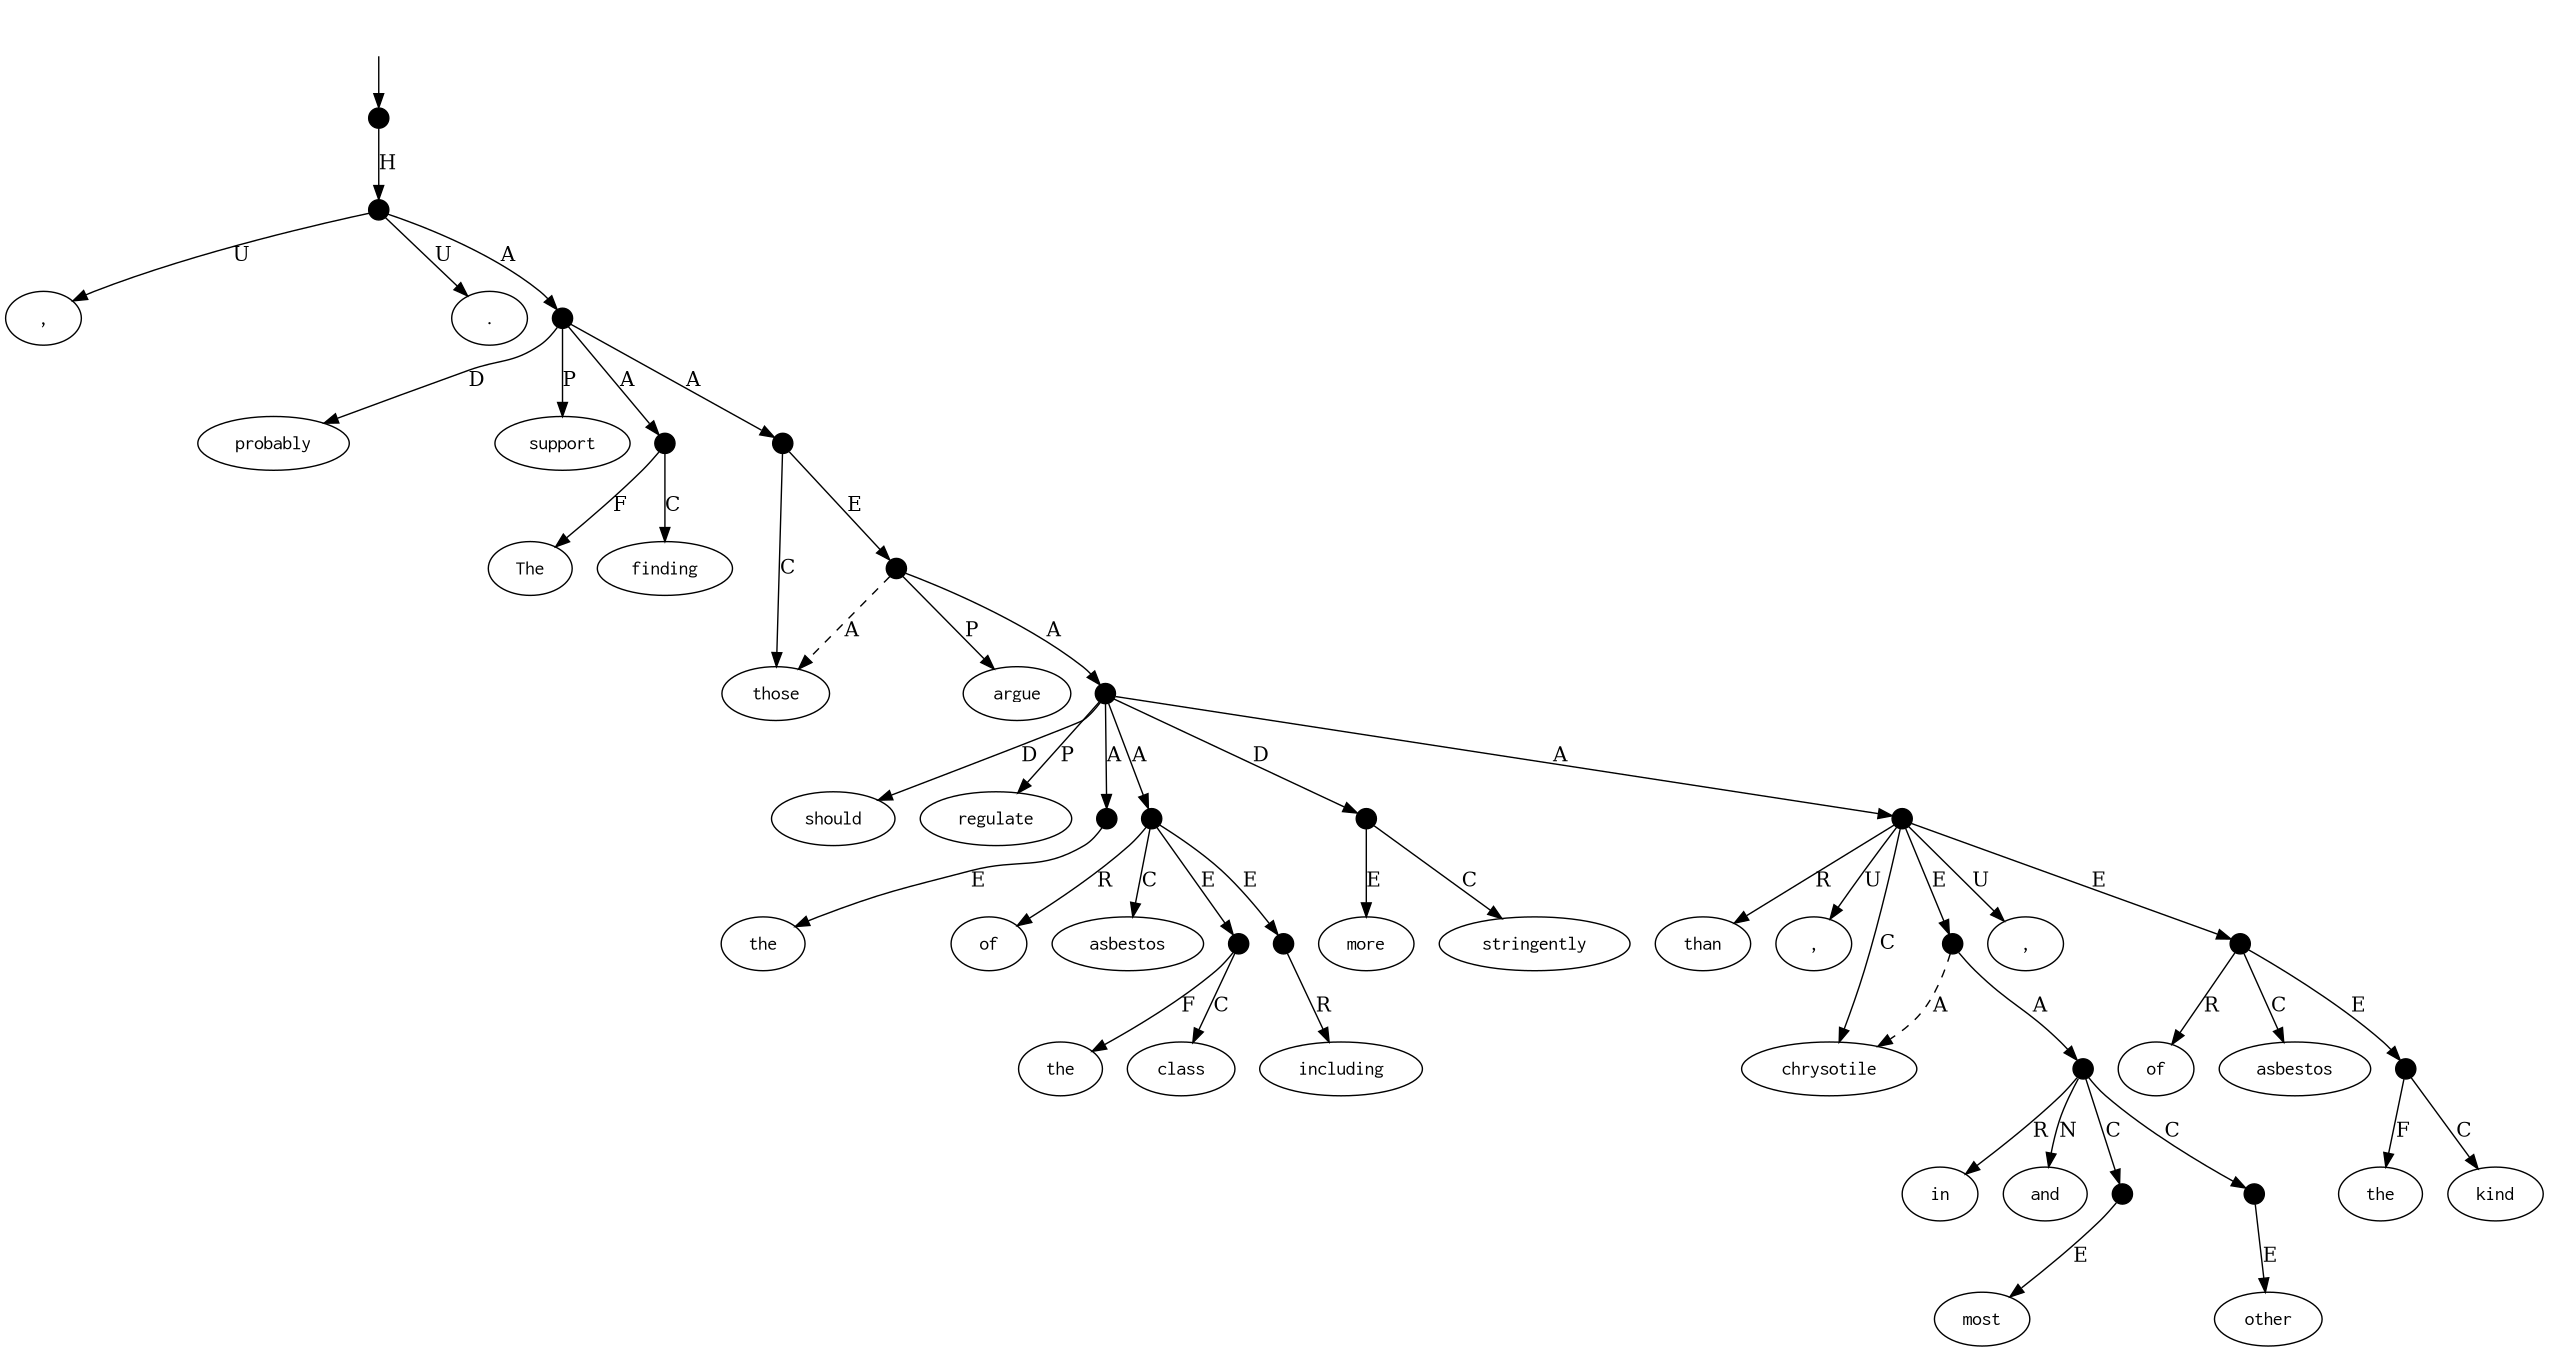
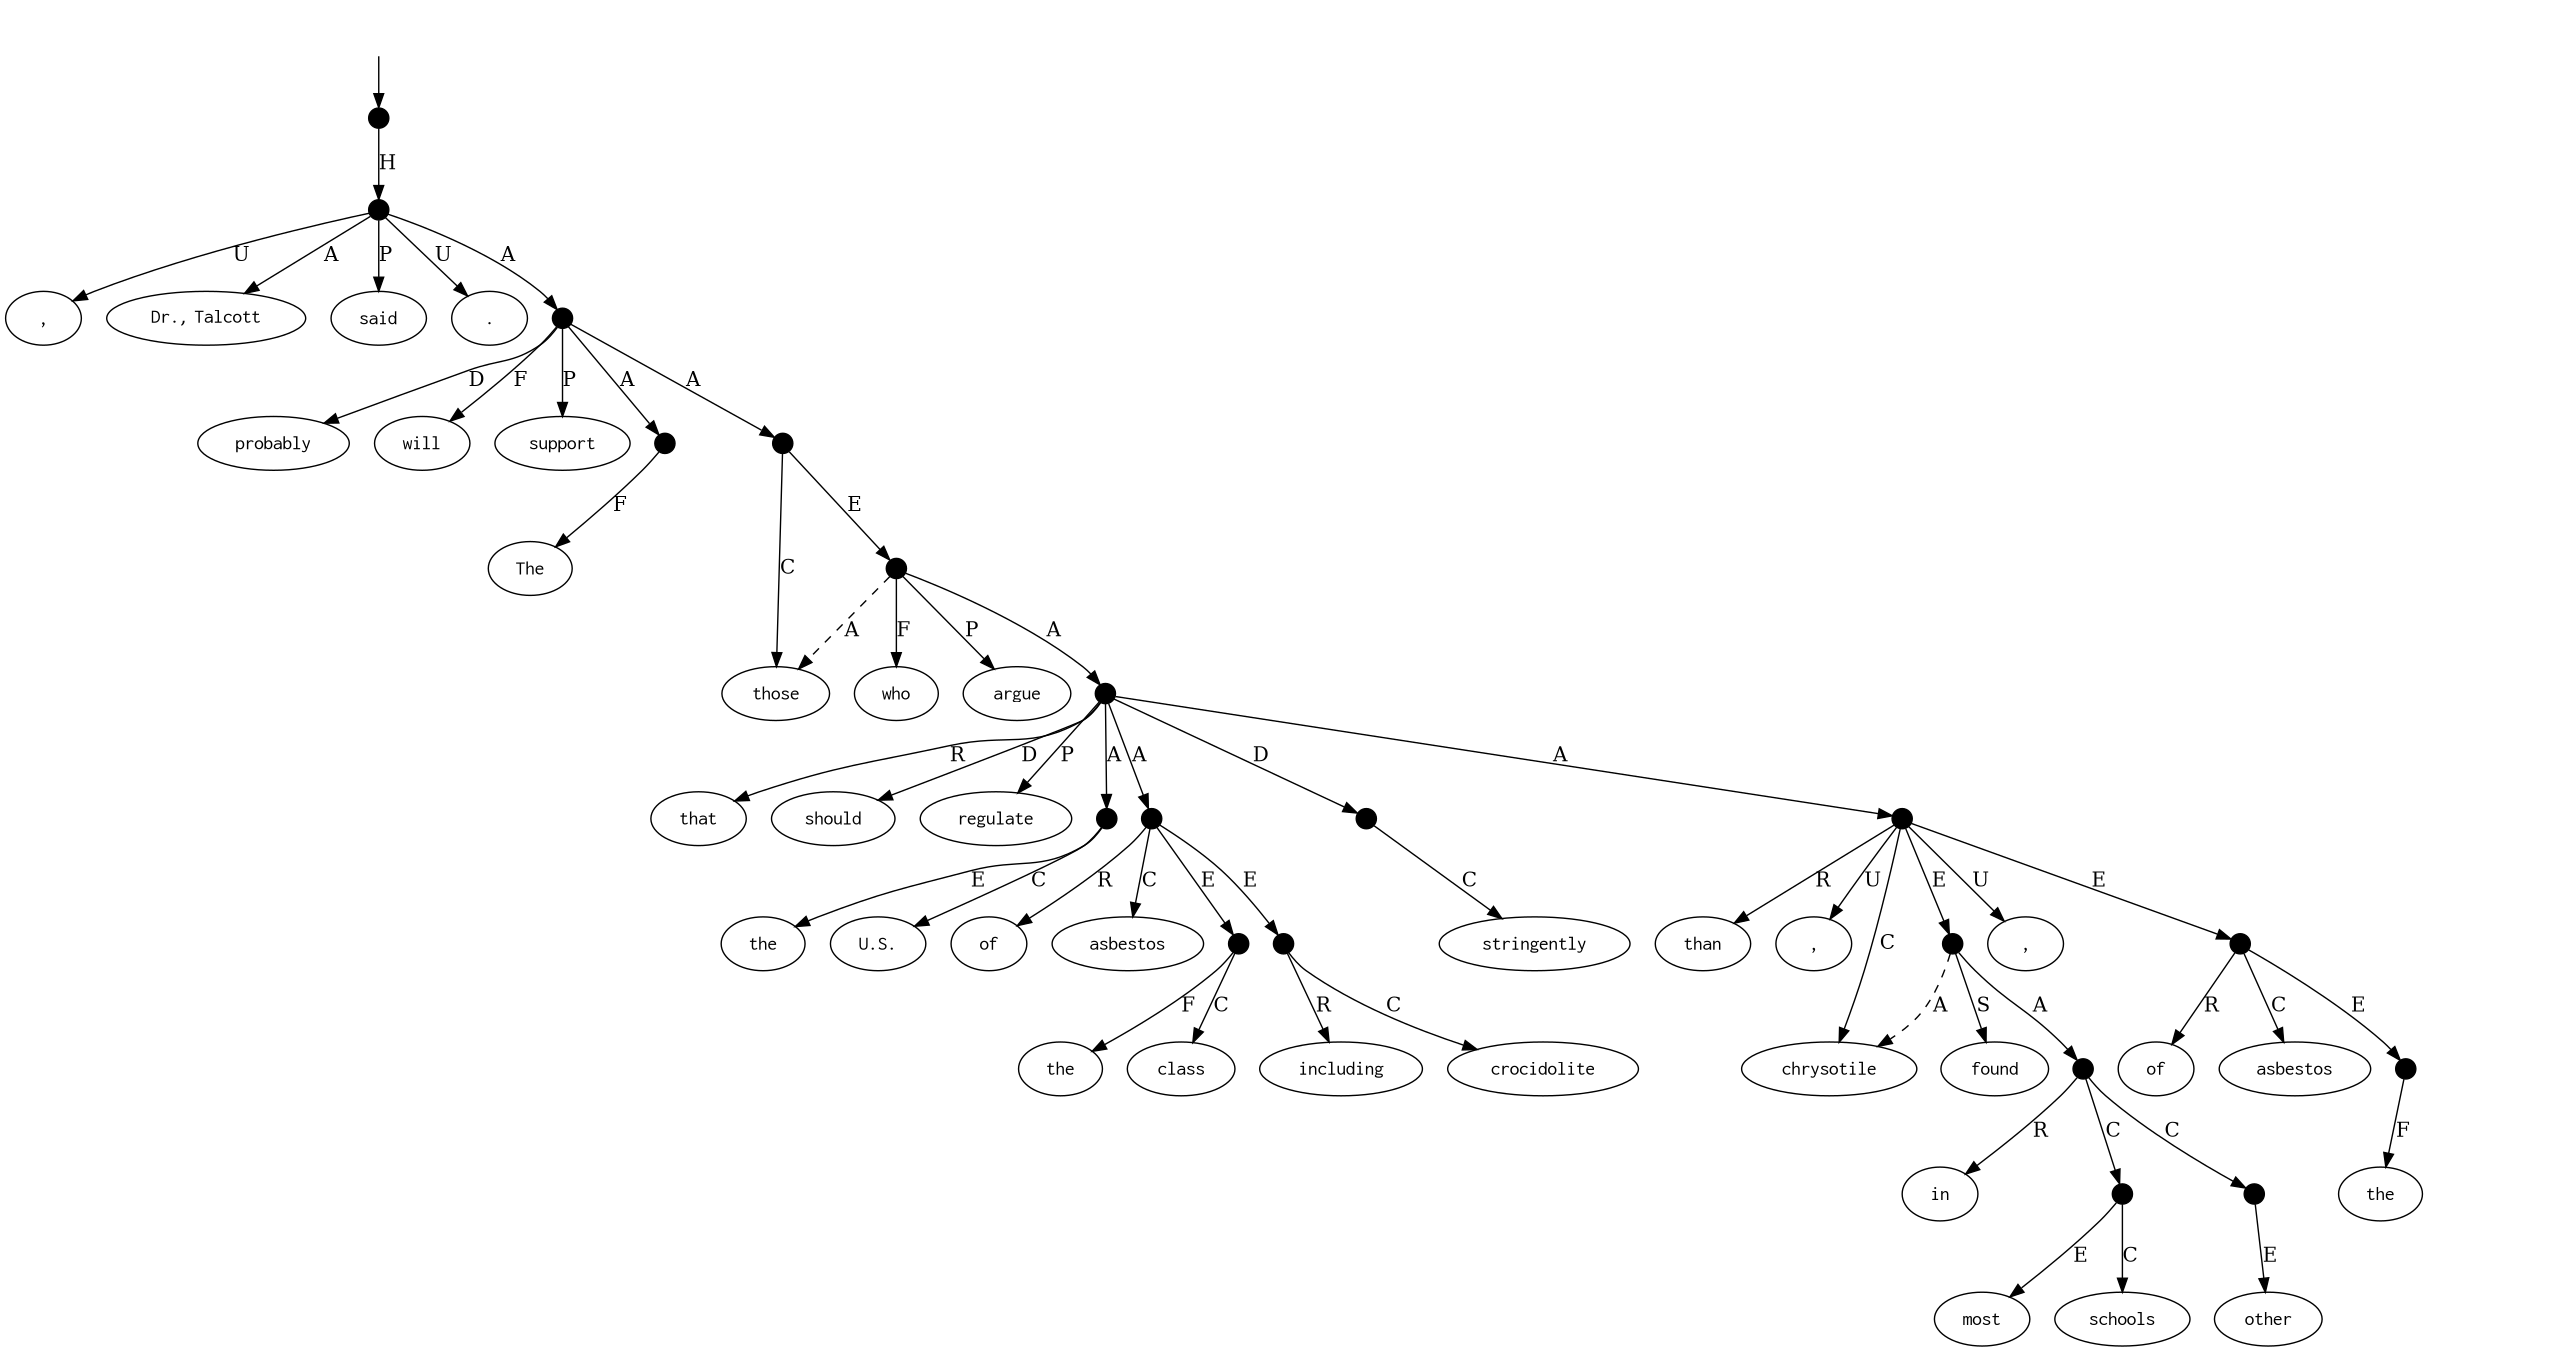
node "Dr.": added
node "said": added
node "will": added
node "finding": removed
node "who": added
node "that": added
node "U.S.": added
node "more": removed
node "crocidolite": added
node "found": added
node "and": removed
node "kind": removed
node "schools": added
